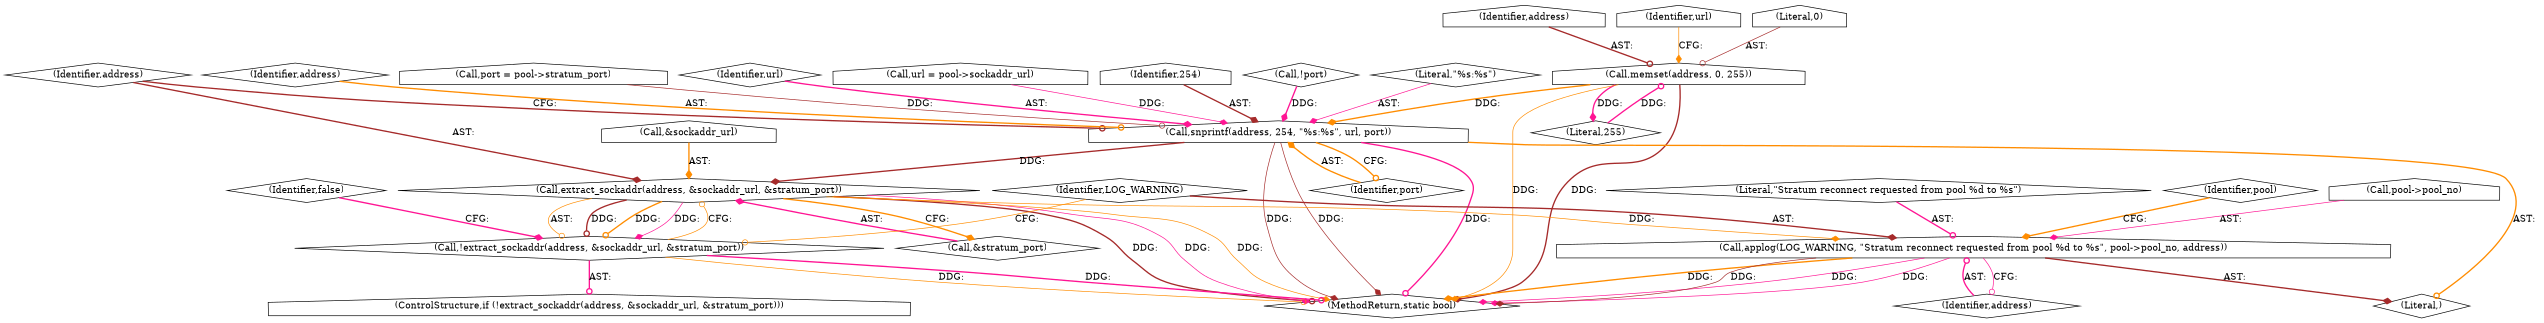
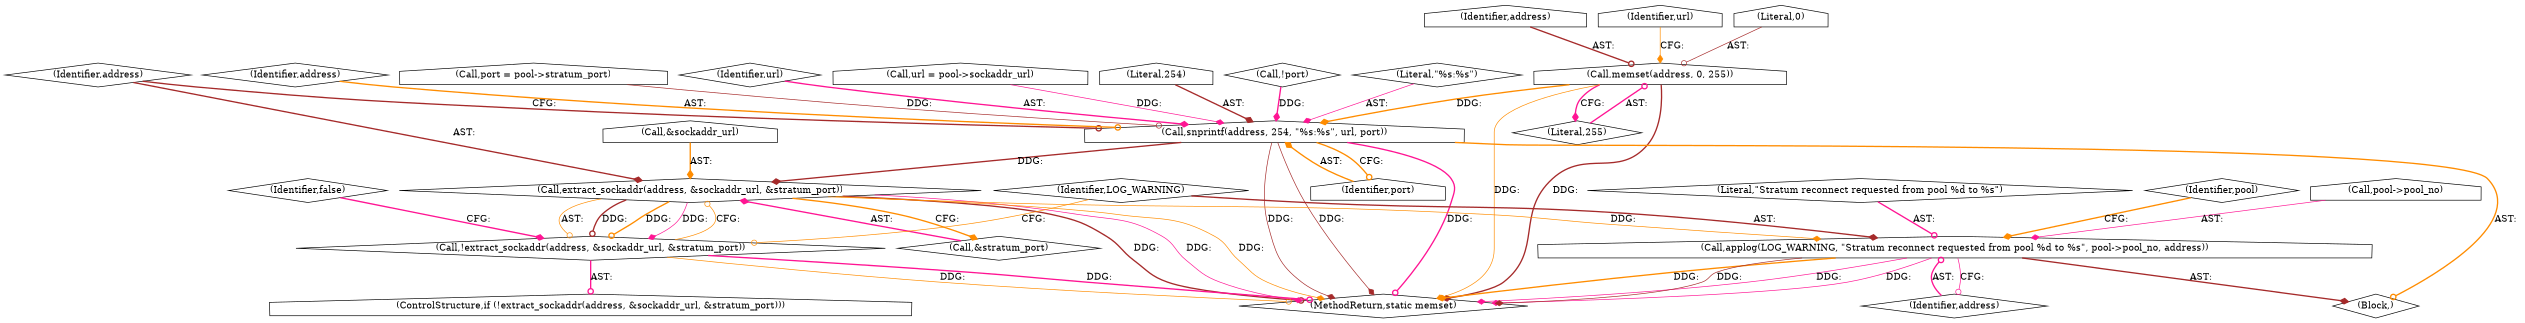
node "(Identifier,254)": label "(Identifier,254)" -> "(Literal,254)"
edge "(Call,memset(address, 0, 255))" -> "(Literal,255)": label "DDG: " -> "CFG: "
edge "(Literal,255)" -> "(Call,memset(address, 0, 255))": label "DDG: " -> "AST: "
node "(Identifier,port)": shape diamond -> house
node "(MethodReturn,static bool)": label "(MethodReturn,static bool)" -> "(MethodReturn,static memset)"
node "(Literal,)": label "(Literal,)" -> "(Block,)"
